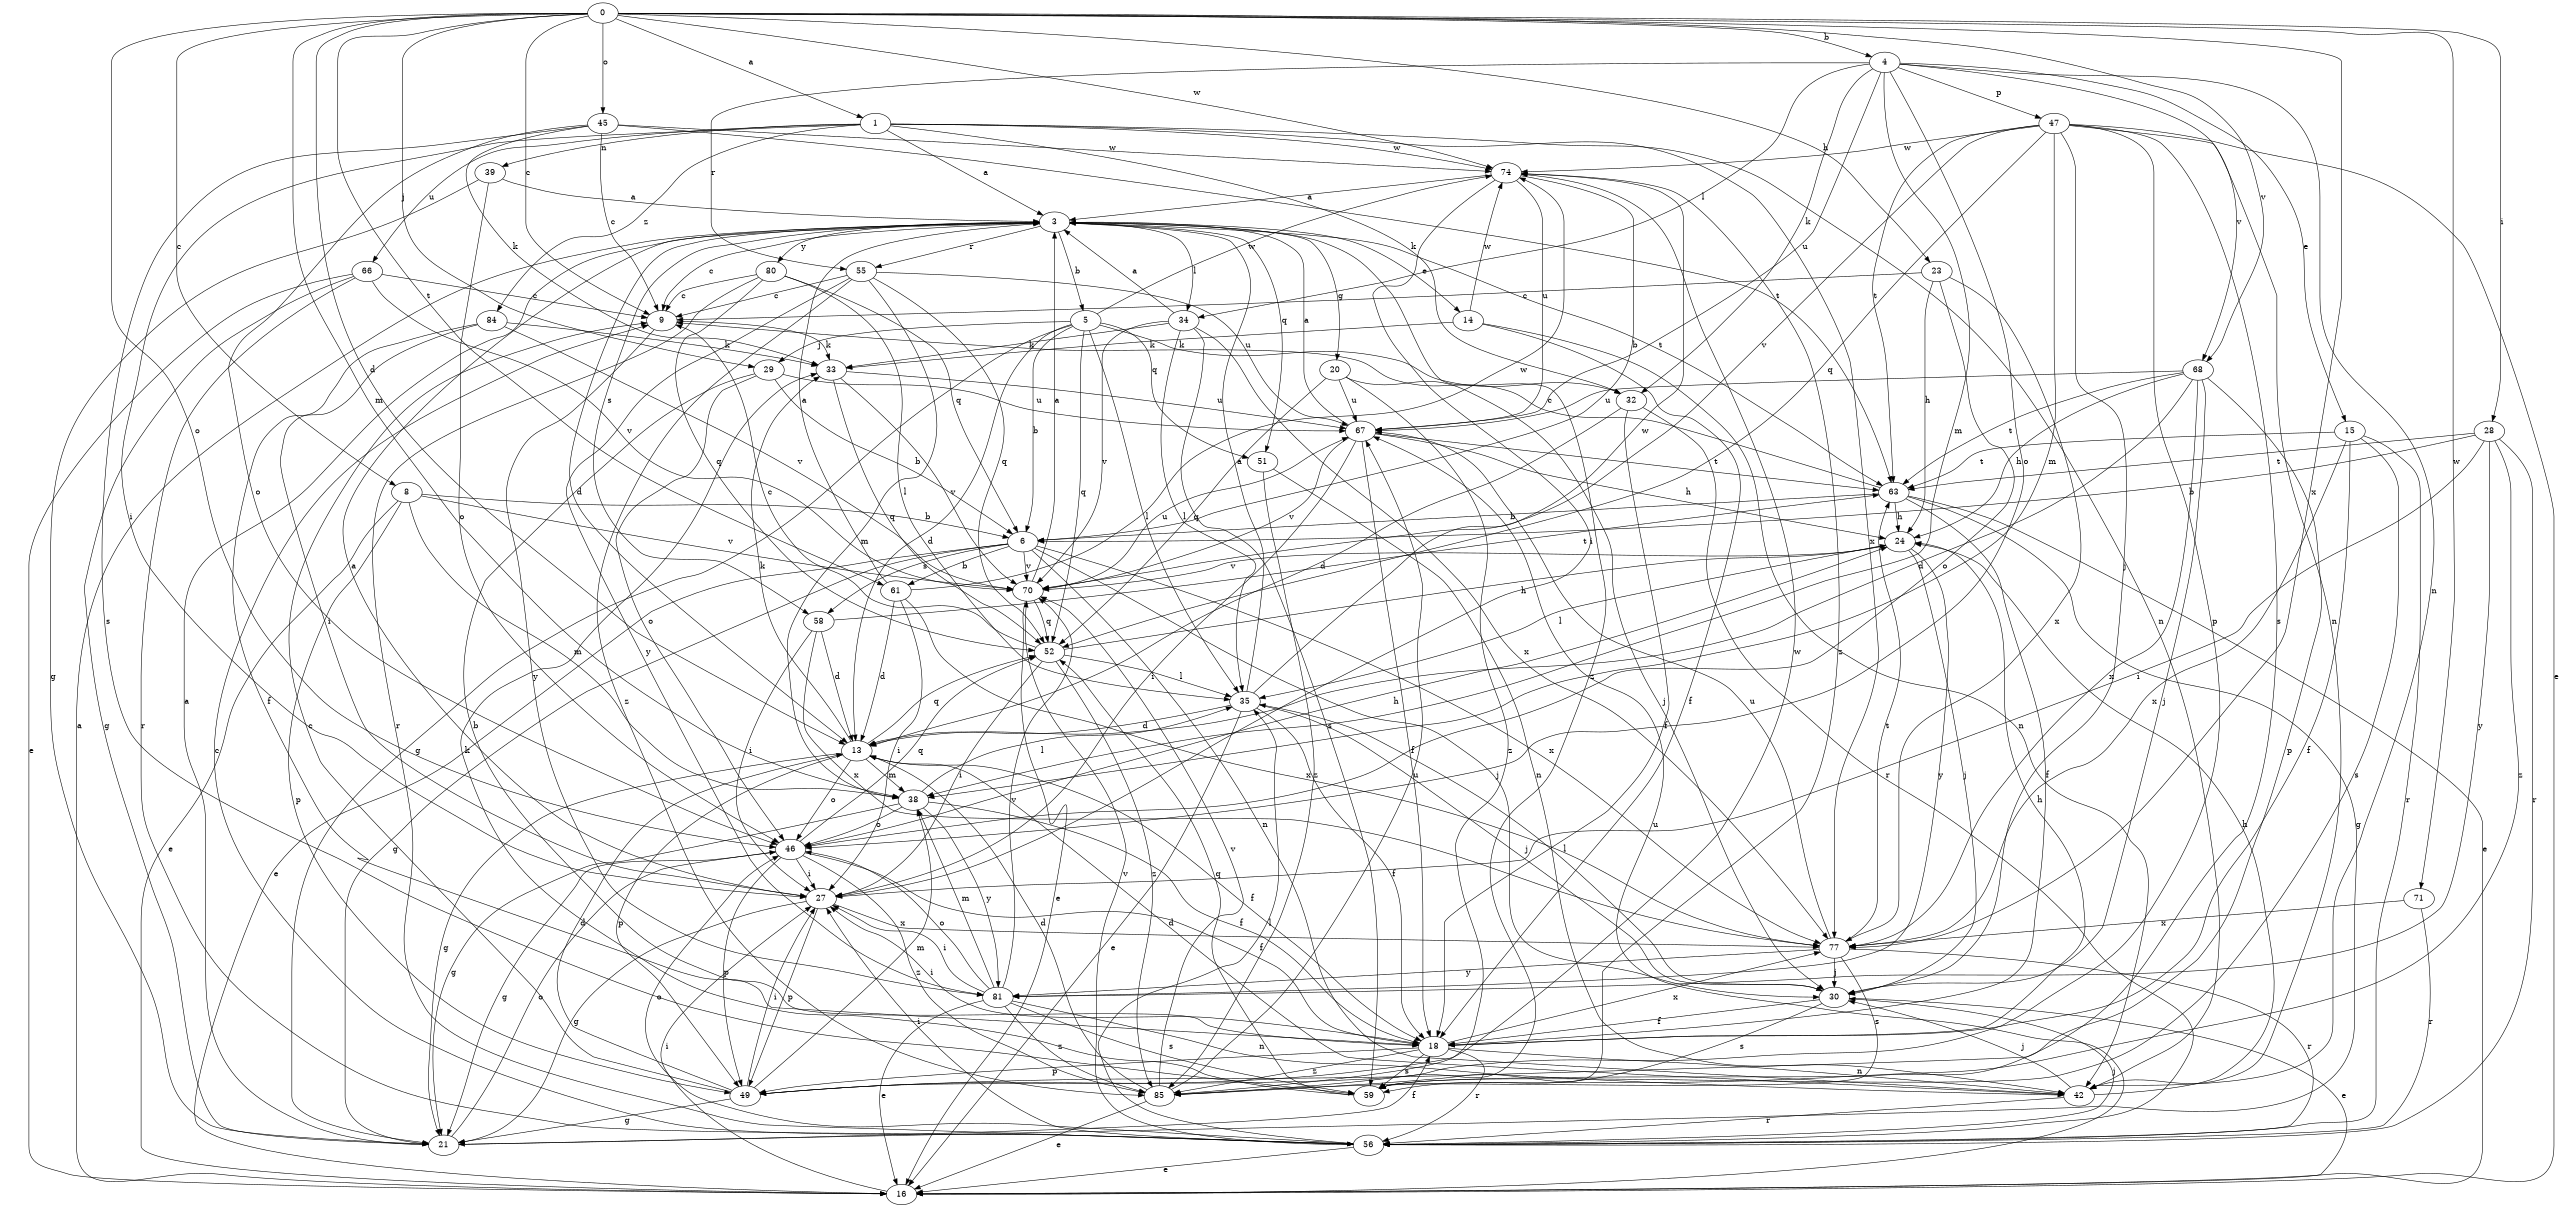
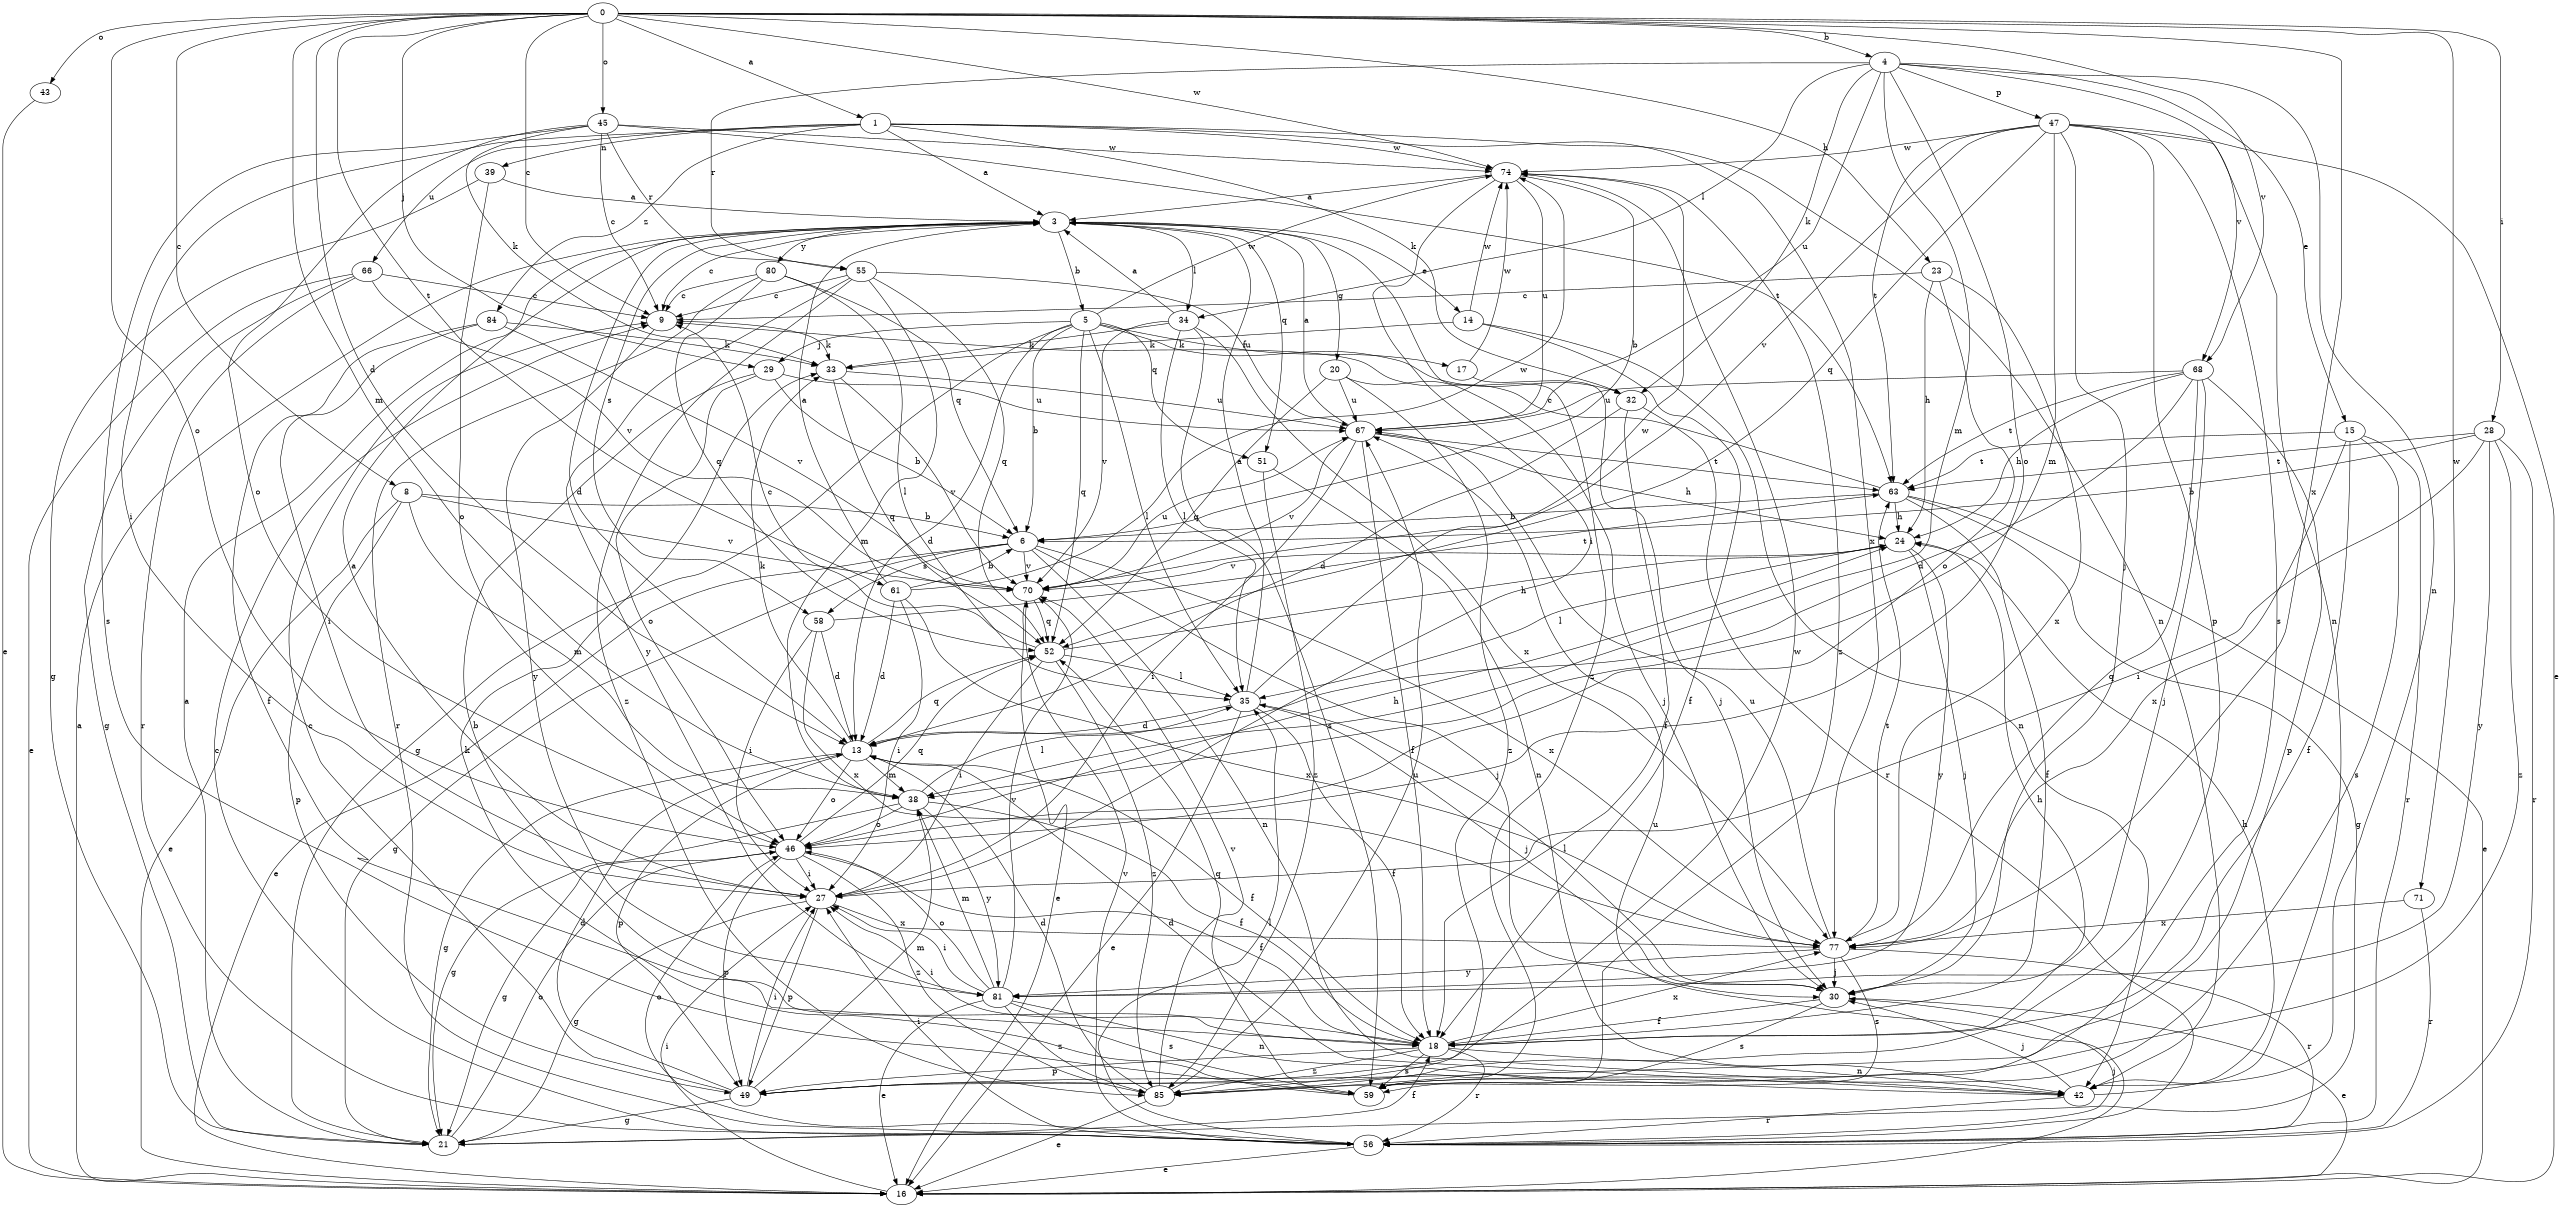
node "43": added
edge "3" -> "55": now "45" -> "55"
edge "3" -> "63": removed, label "t"
node "17": added
edge "70" -> "3": removed, label "a"
edge "6" -> "61": reversed
edge "68" -> "77": label "x" -> "q"
